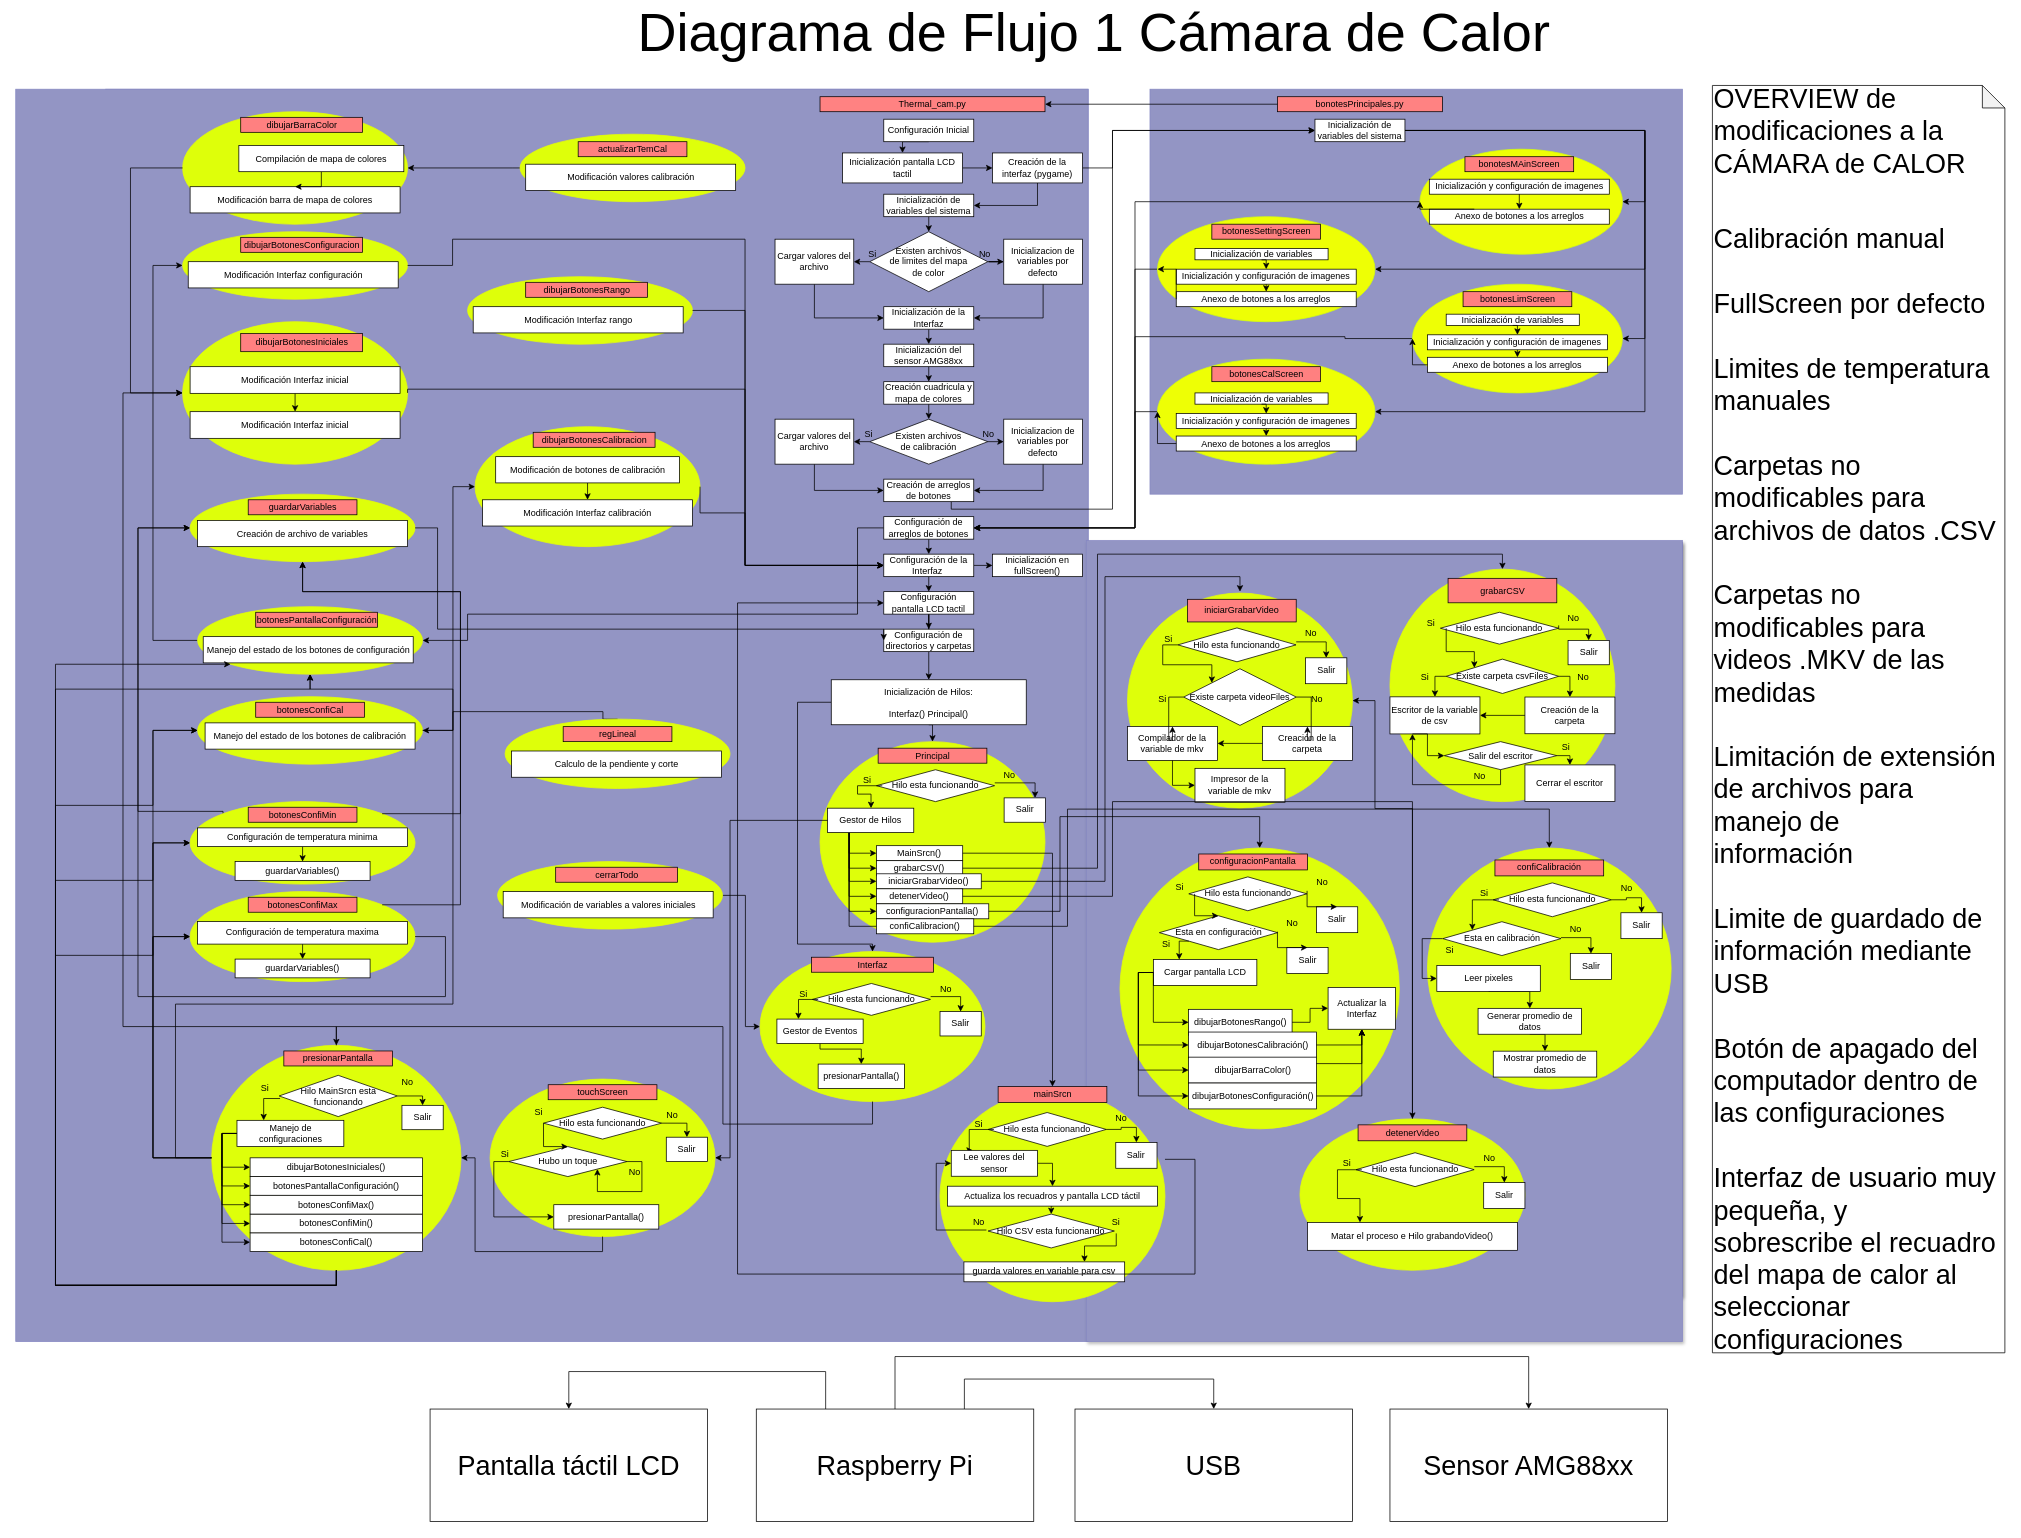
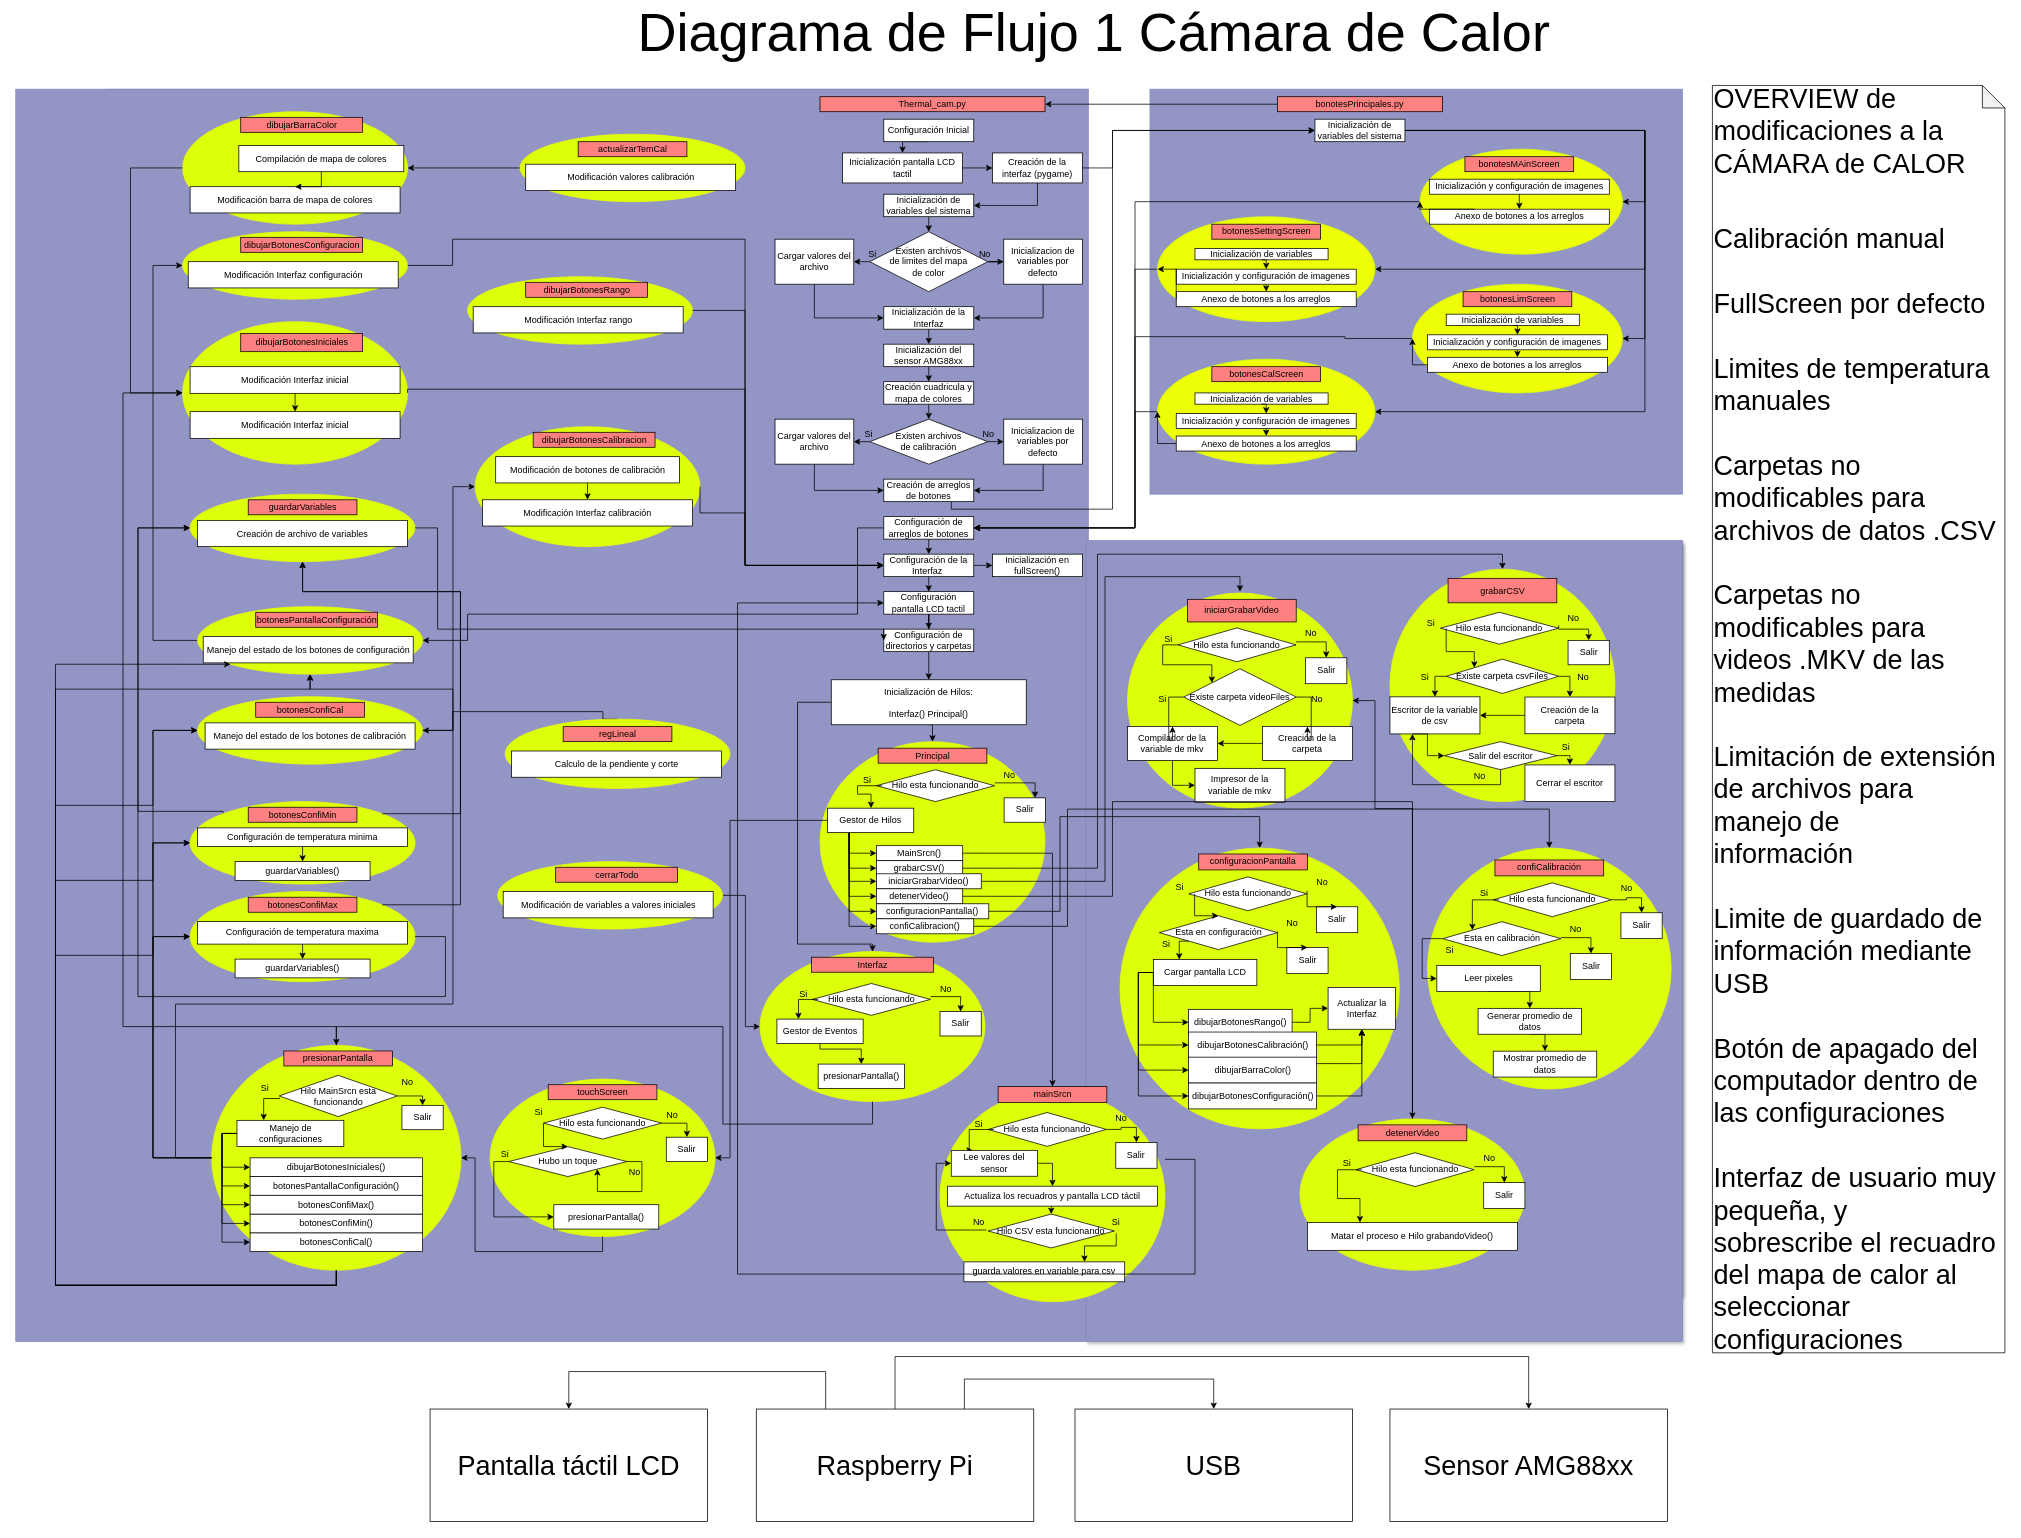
edge "Gestor de Hilos" -- "confiCalibracion()": arrowhead none -> classic
